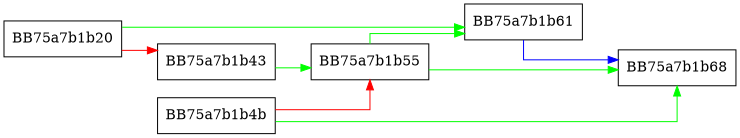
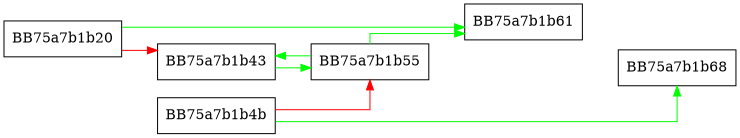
edge "BB75a7b1b61" -> "BB75a7b1b68": removed
edge "BB75a7b1b55" -> "BB75a7b1b68": now "BB75a7b1b55" -> "BB75a7b1b43"
